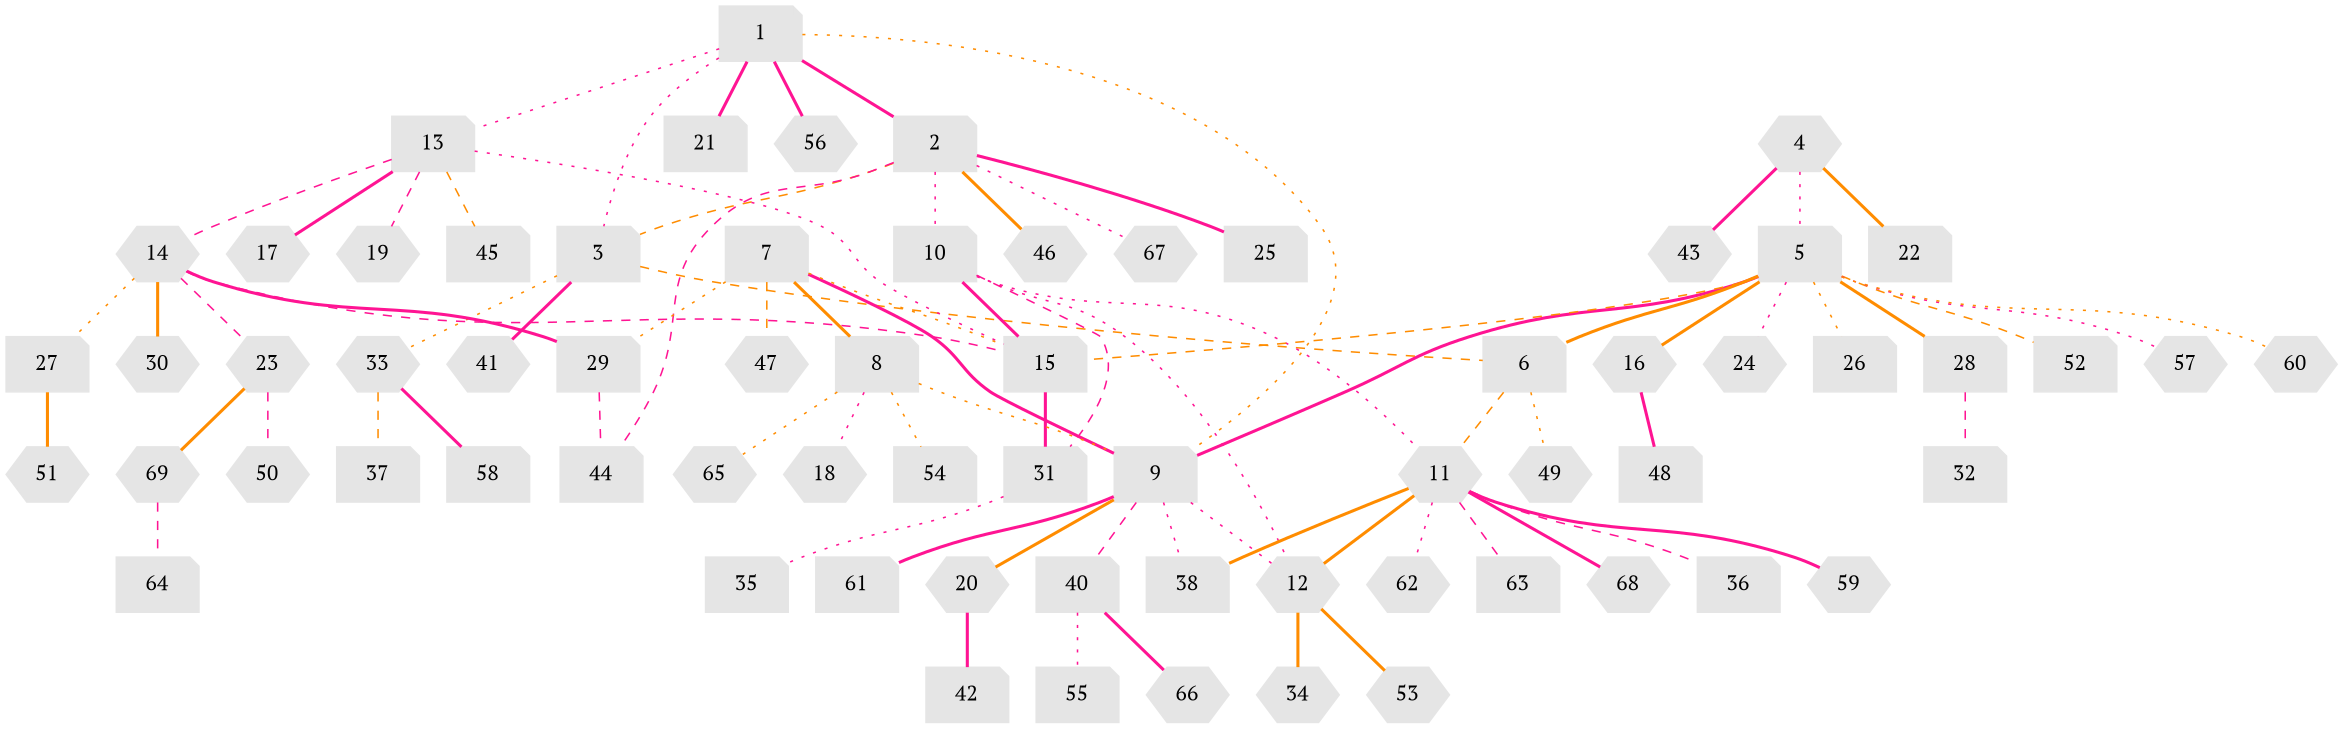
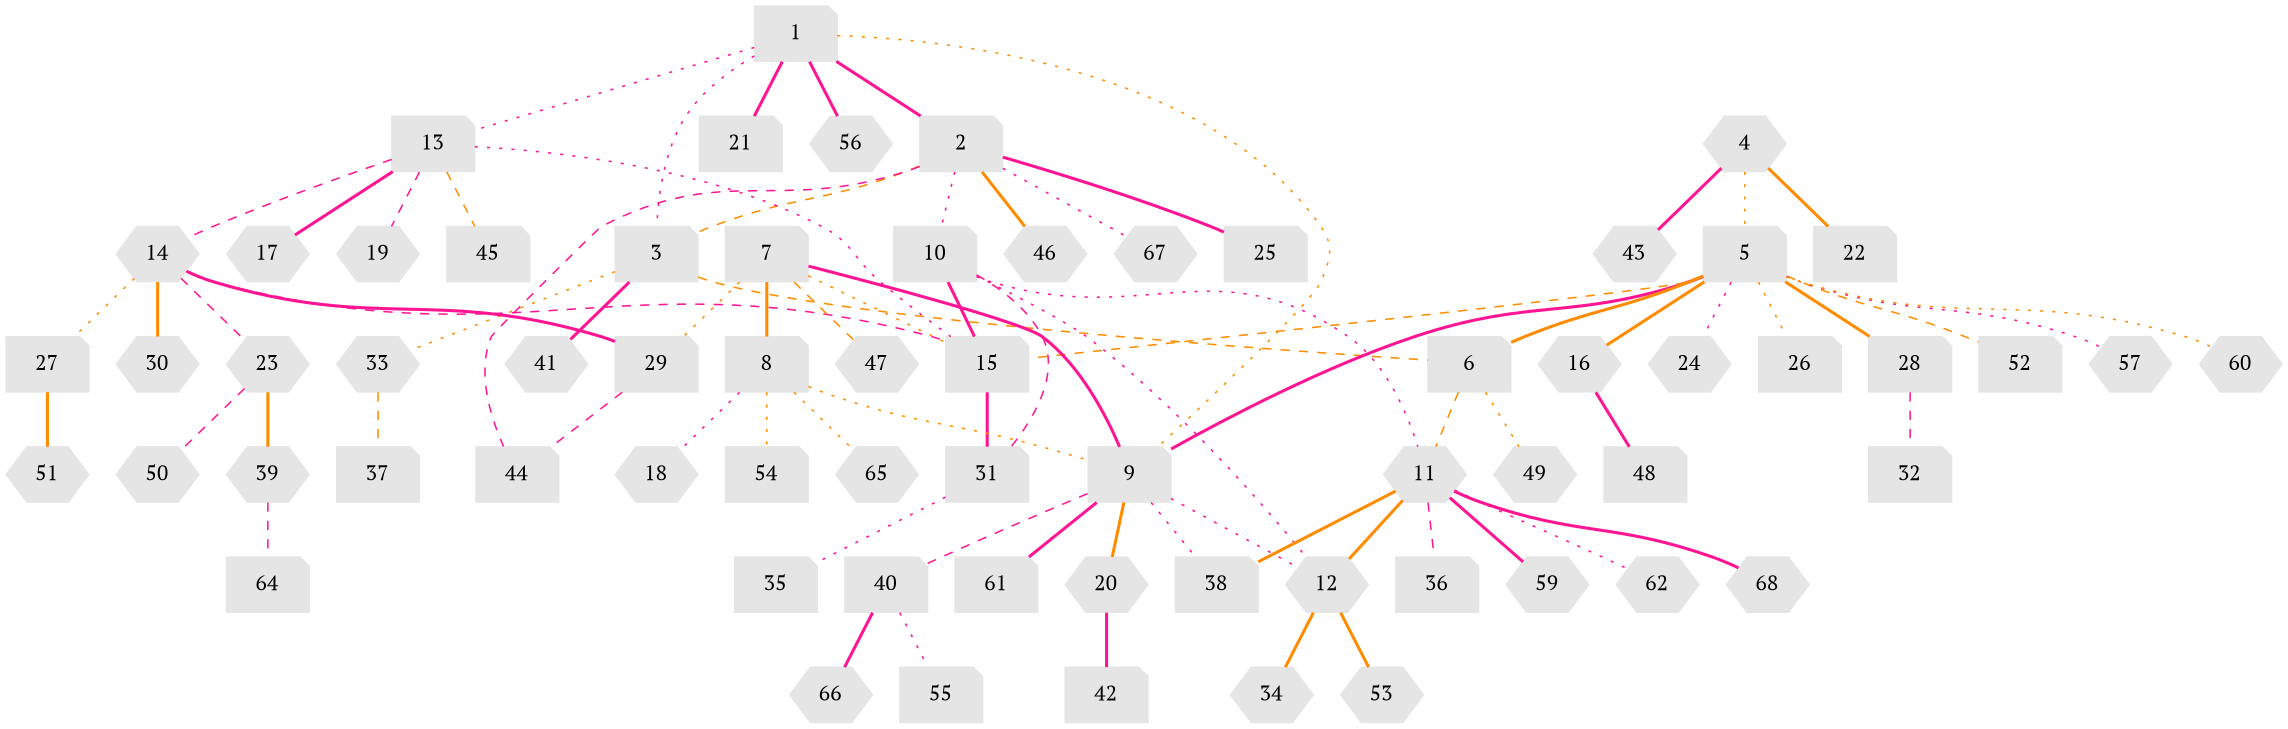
edge "4" -- "5": color deeppink -> darkorange
node "69": label "69" -> "39"
node "58": removed
node "63": removed
